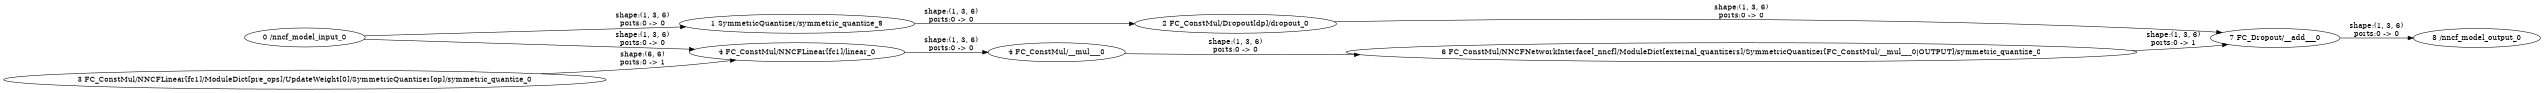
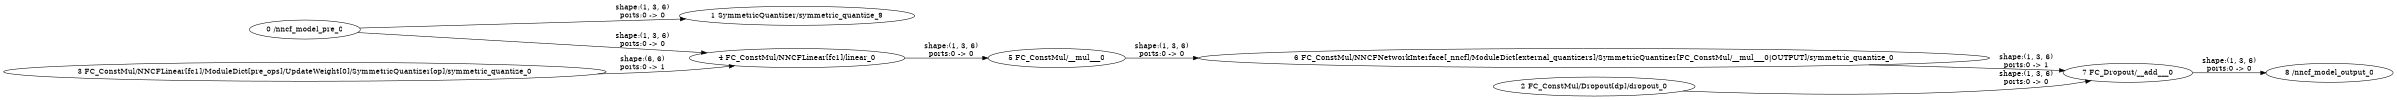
edge "1 SymmetricQuantizer/symmetric_quantize_9" -> "2 FC_ConstMul/Dropout[dp]/dropout_0": removed, label "shape:(1, 3, 6) ports:0 -> 0"
node "0 /nncf_model_input_0": label "0 /nncf_model_input_0" -> "0 /nncf_model_pre_0"
node "4 FC_ConstMul/__mul___0": label "4 FC_ConstMul/__mul___0" -> "5 FC_ConstMul/__mul___0"
